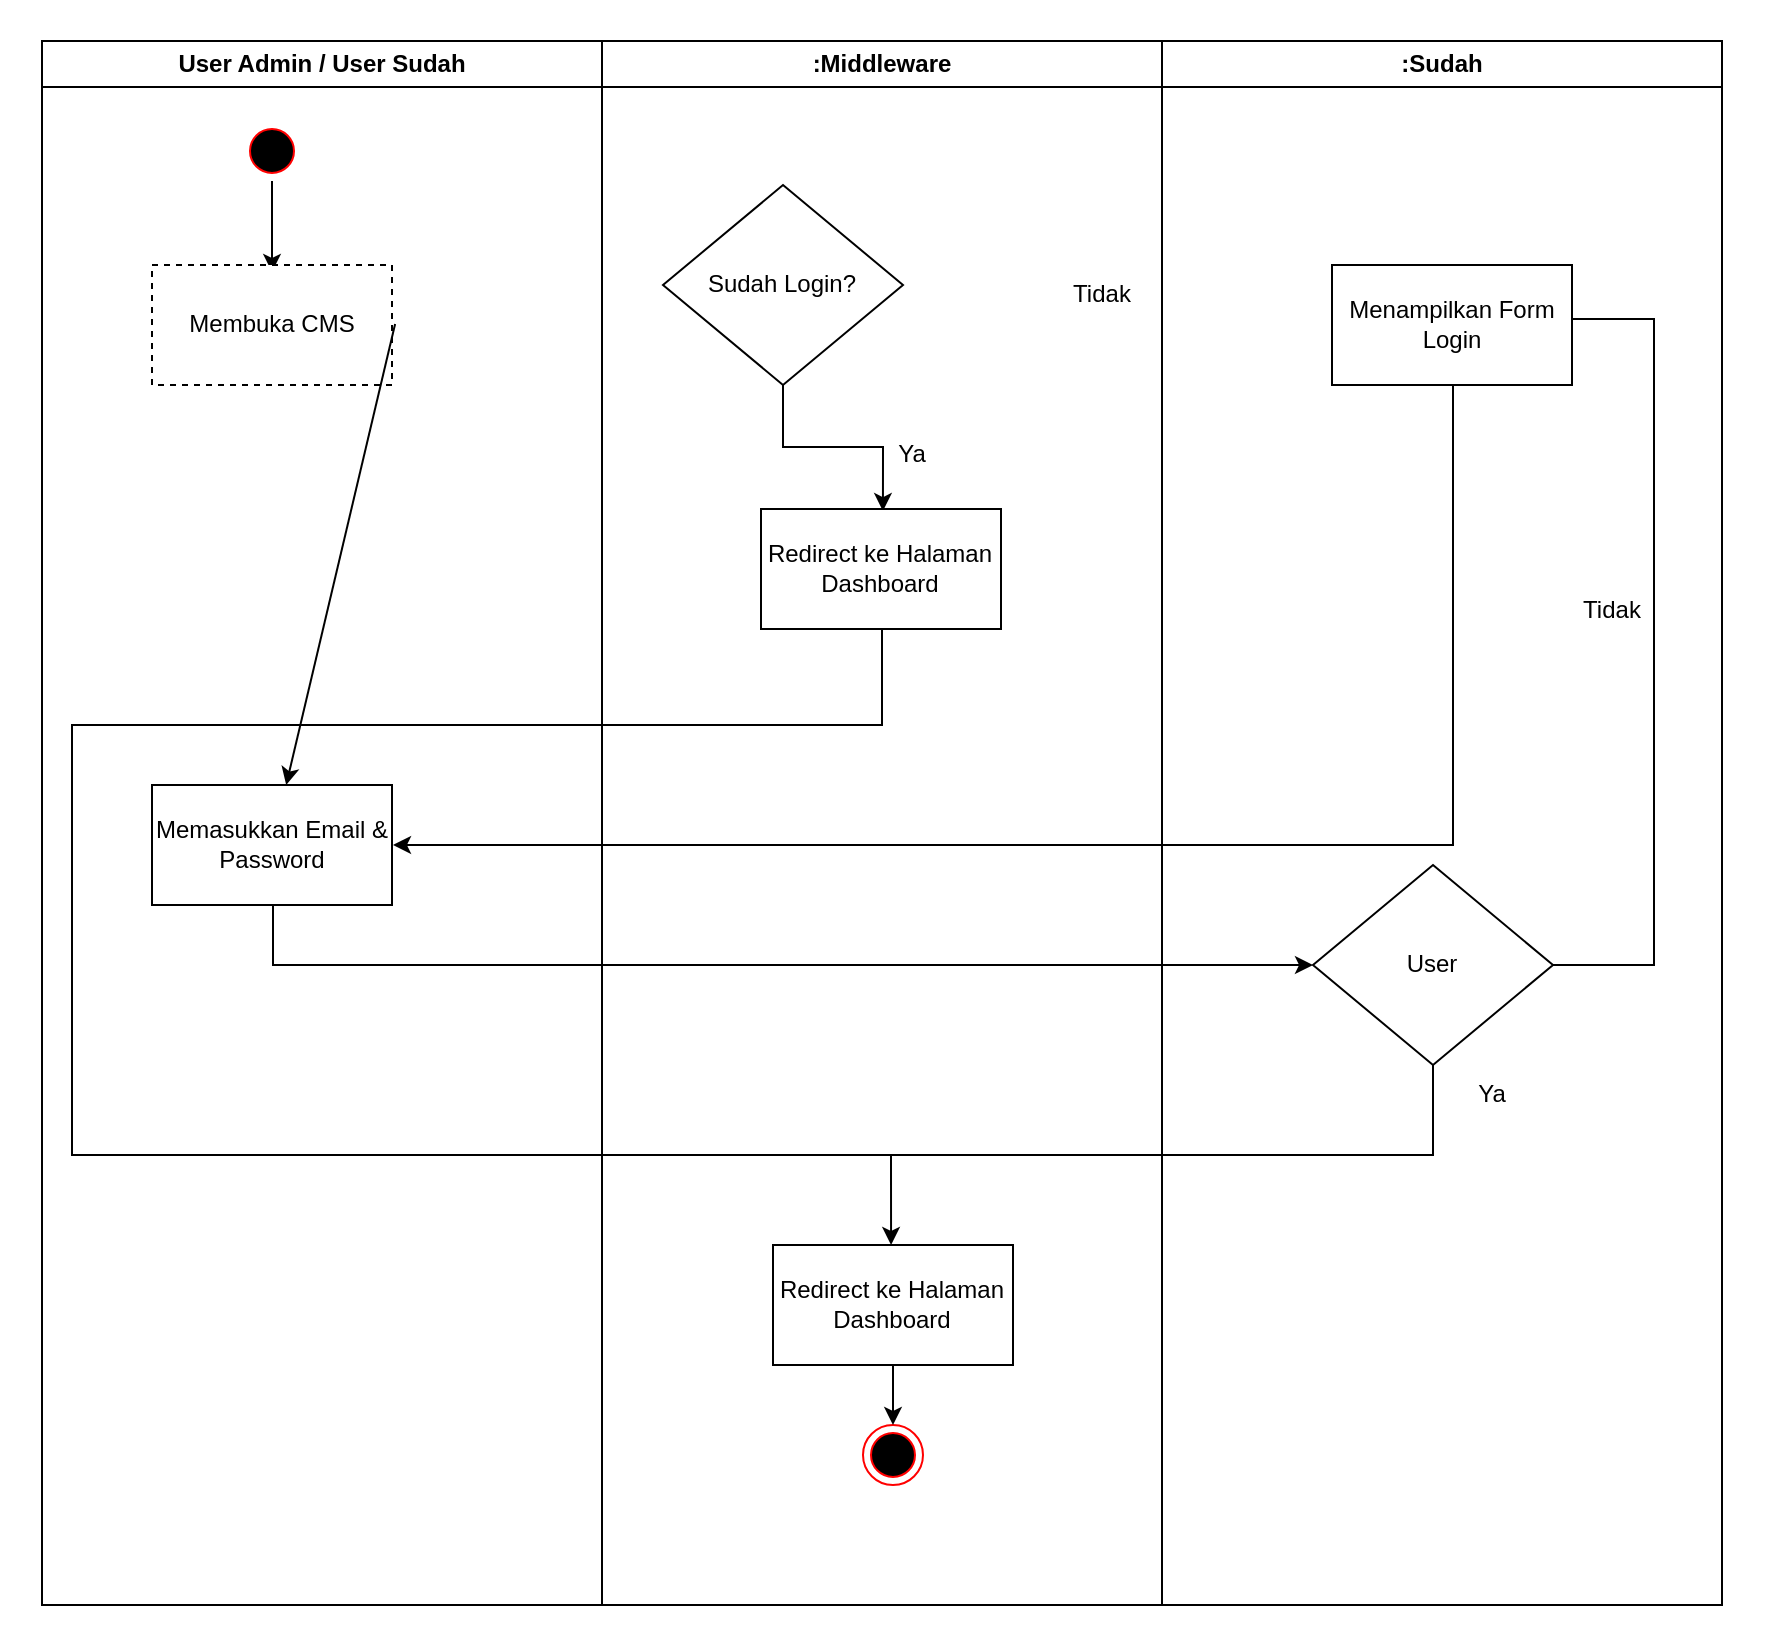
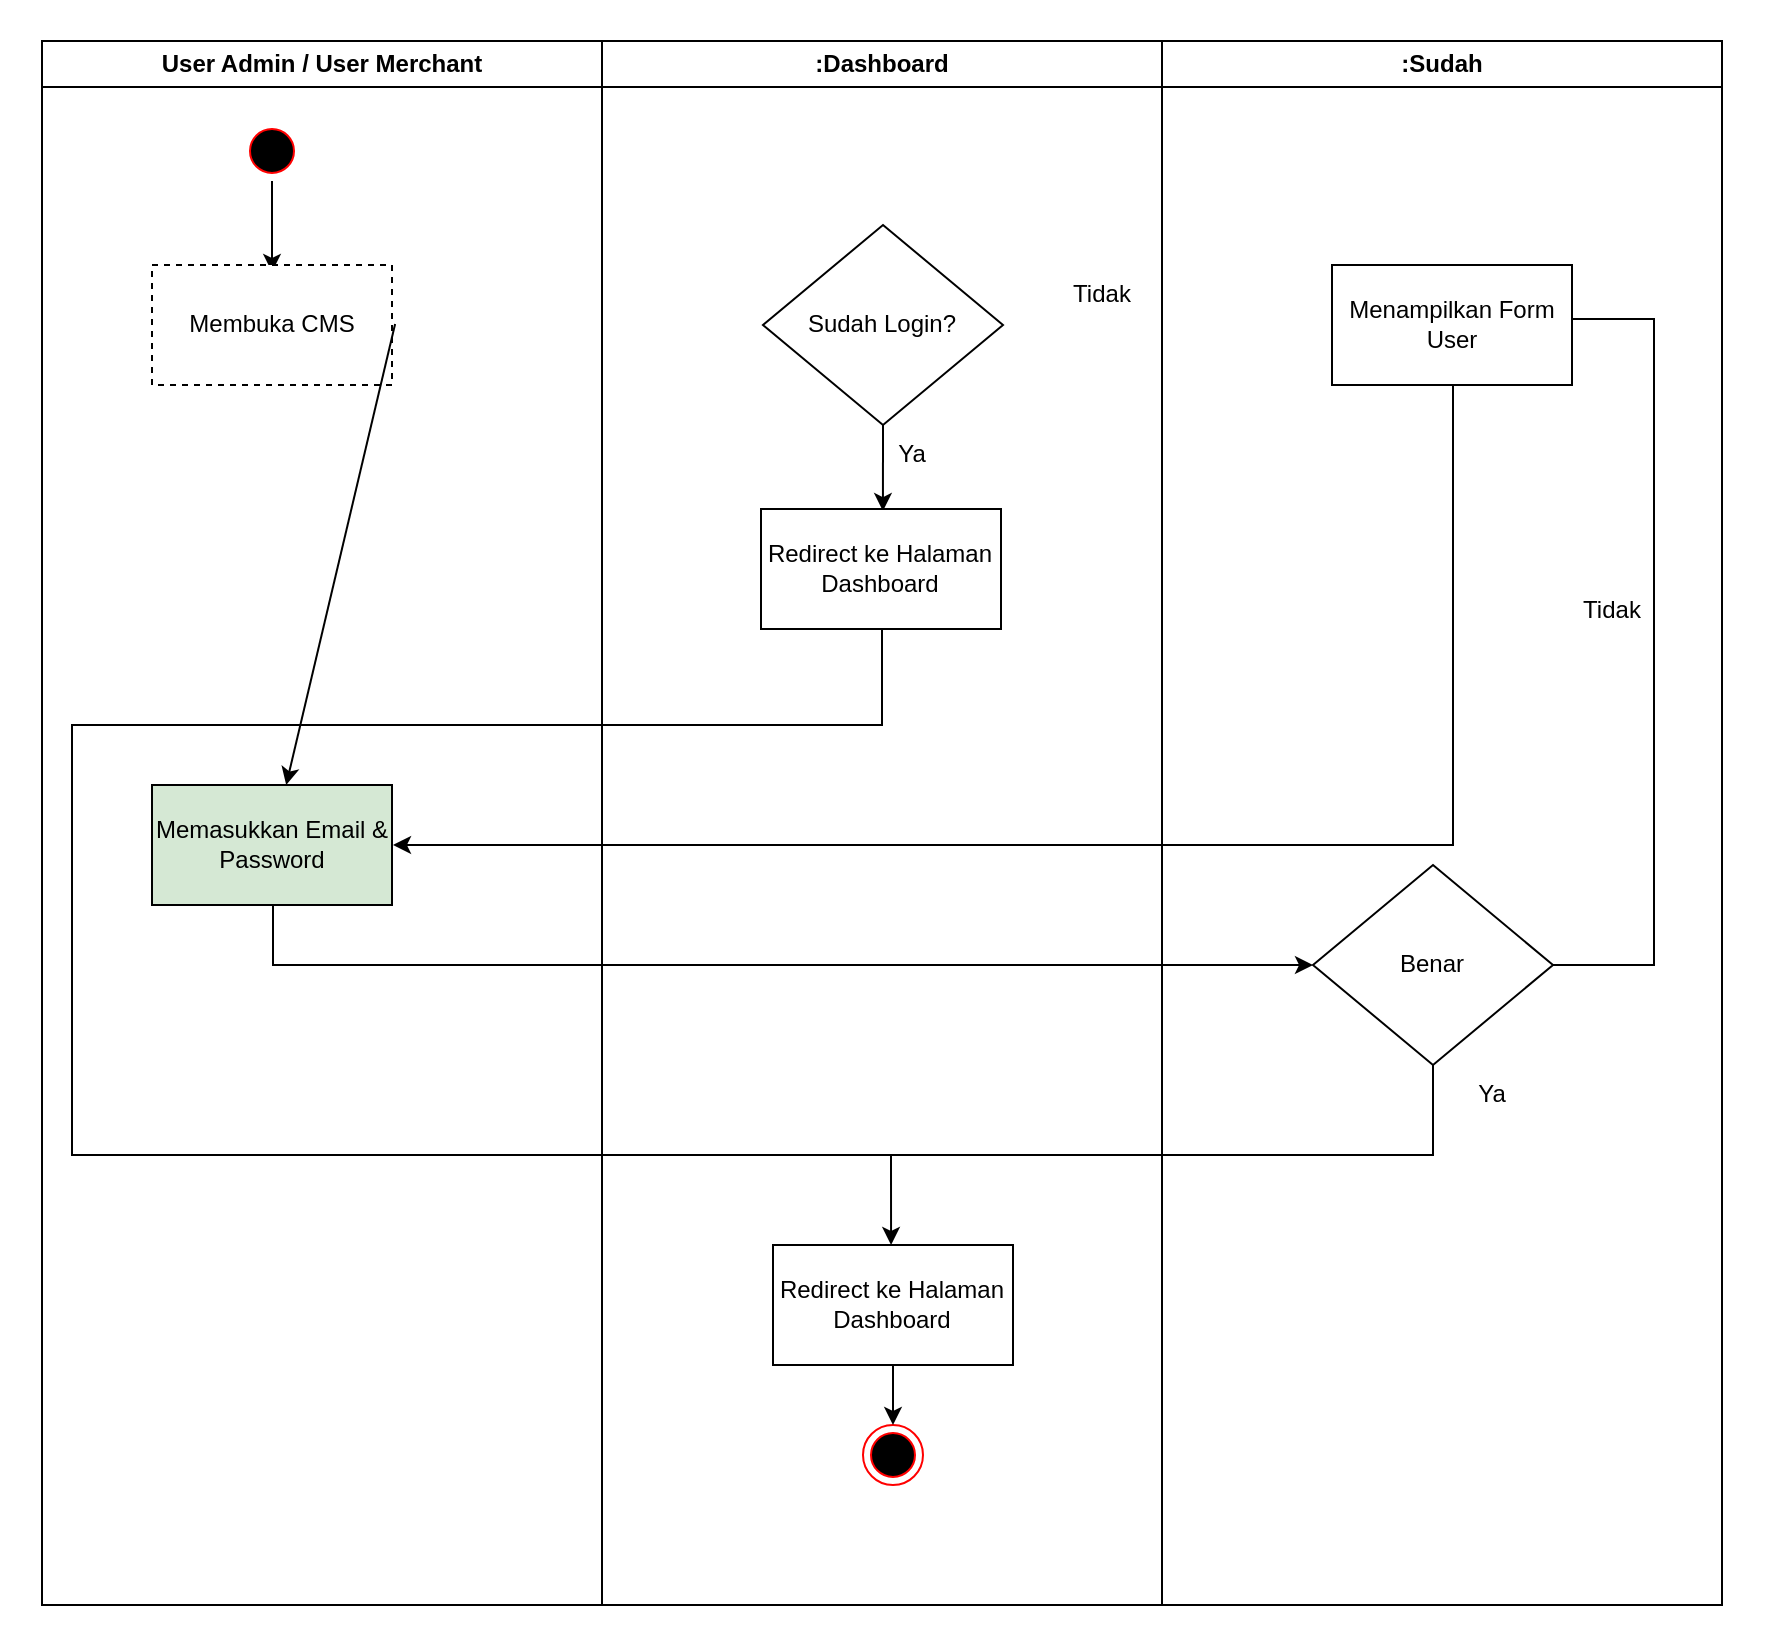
node "User Admin / User Sudah": label "User Admin / User Sudah" -> "User Admin / User Merchant"
node ":Middleware": label ":Middleware" -> ":Dashboard"
node "Sudah Login?": moved (783, 285) -> (883, 325)
node "Menampilkan Form Login": label "Menampilkan Form Login" -> "Menampilkan Form User"
node "Memasukkan Email & Password": fillcolor #ffffff -> #d5e8d4
node "User": label "User" -> "Benar"
